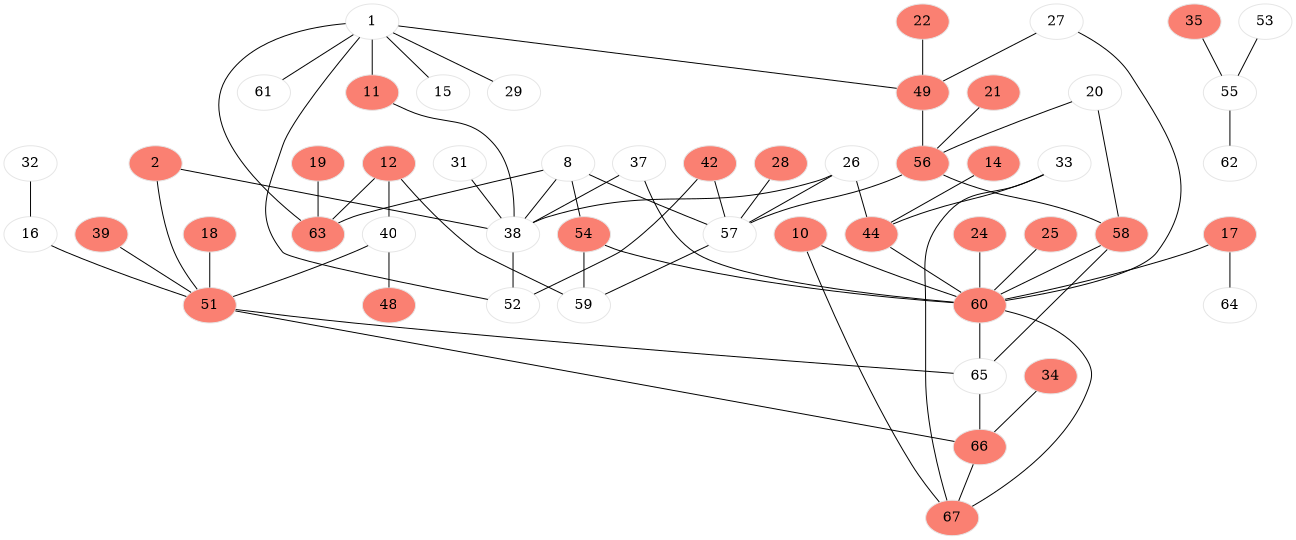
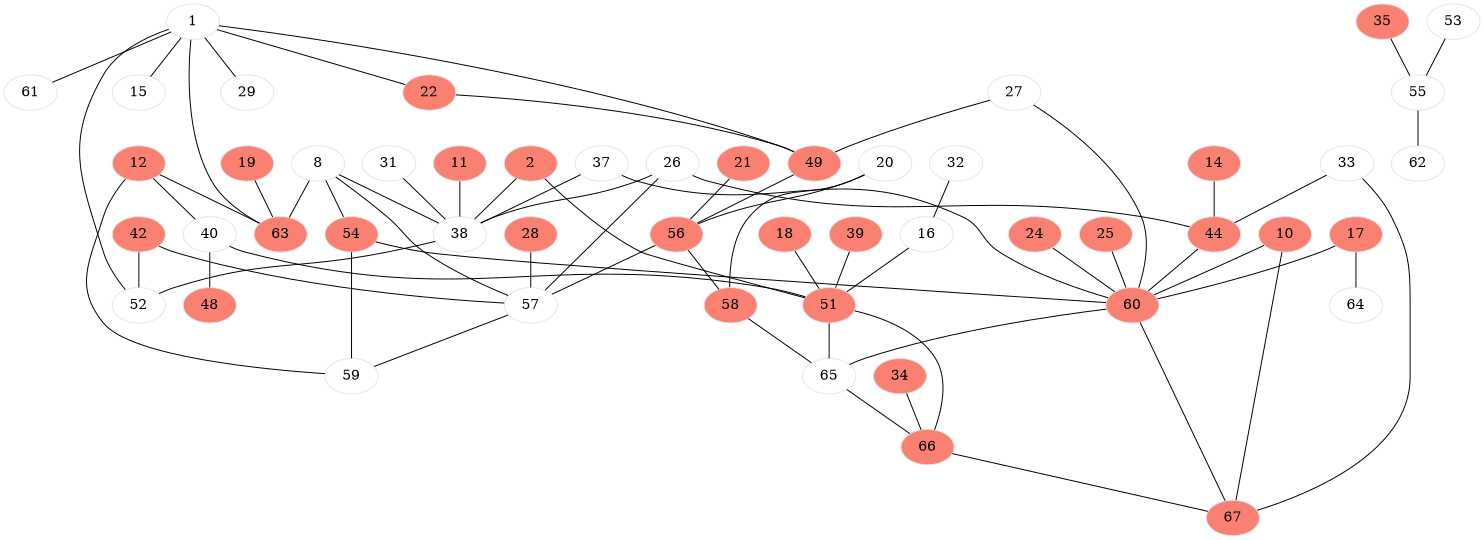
edge "1" -- "11": now "1" -- "22"
edge "58" -- "60": removed
